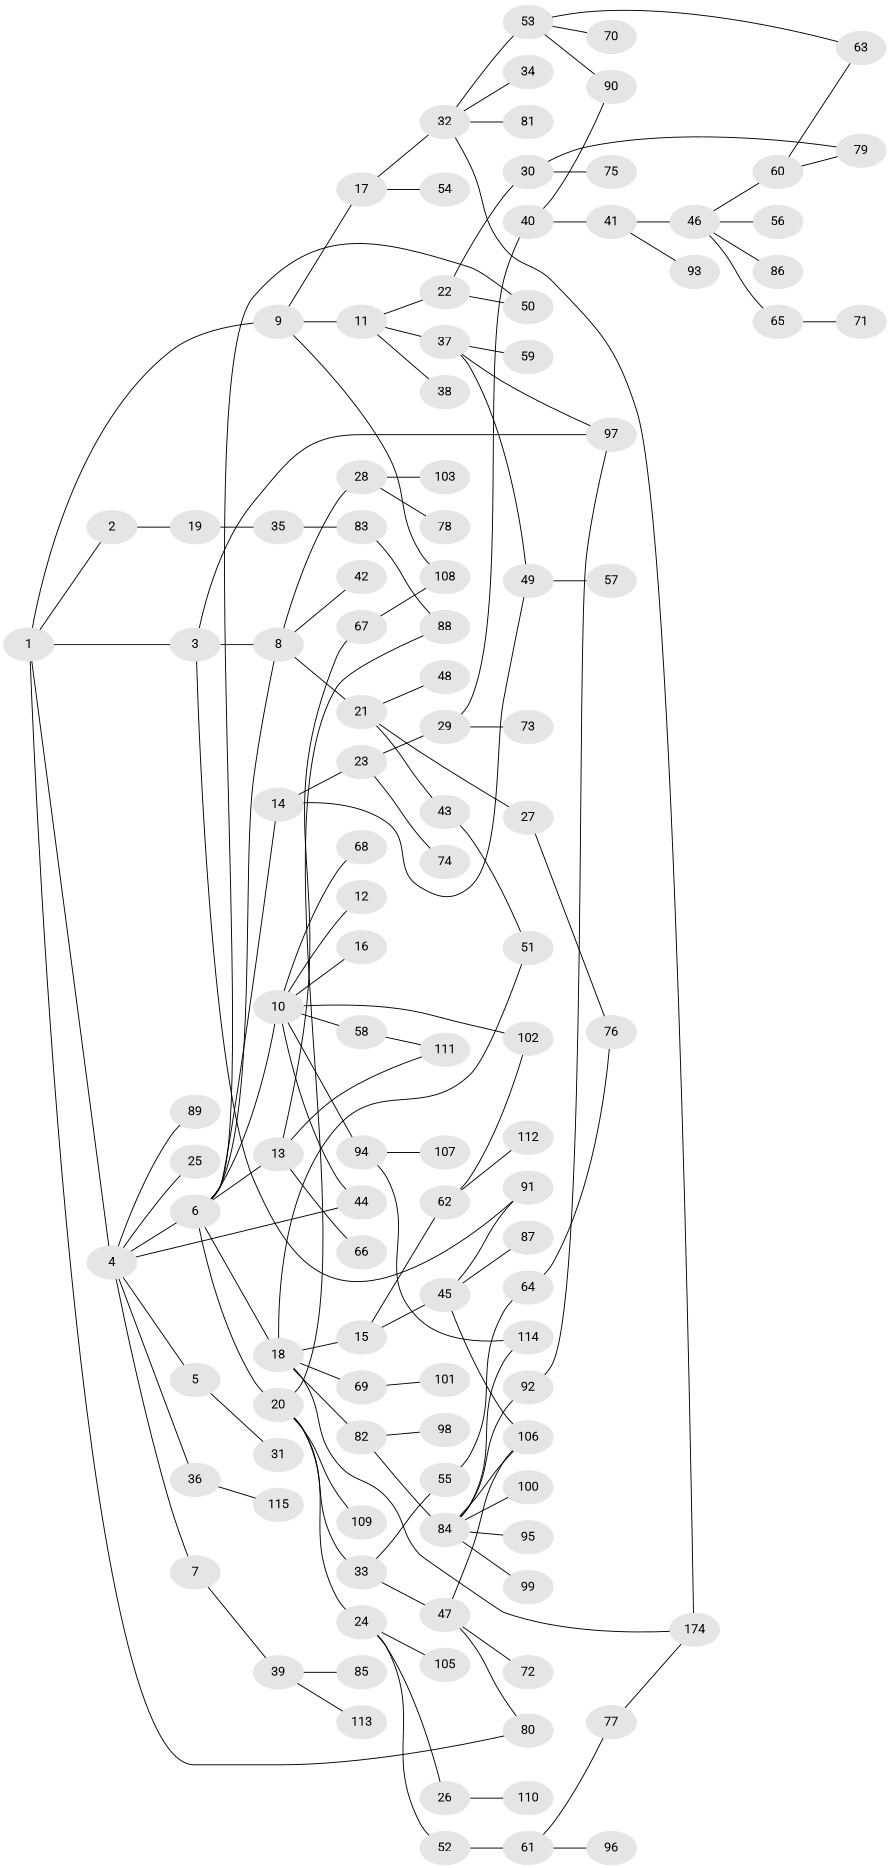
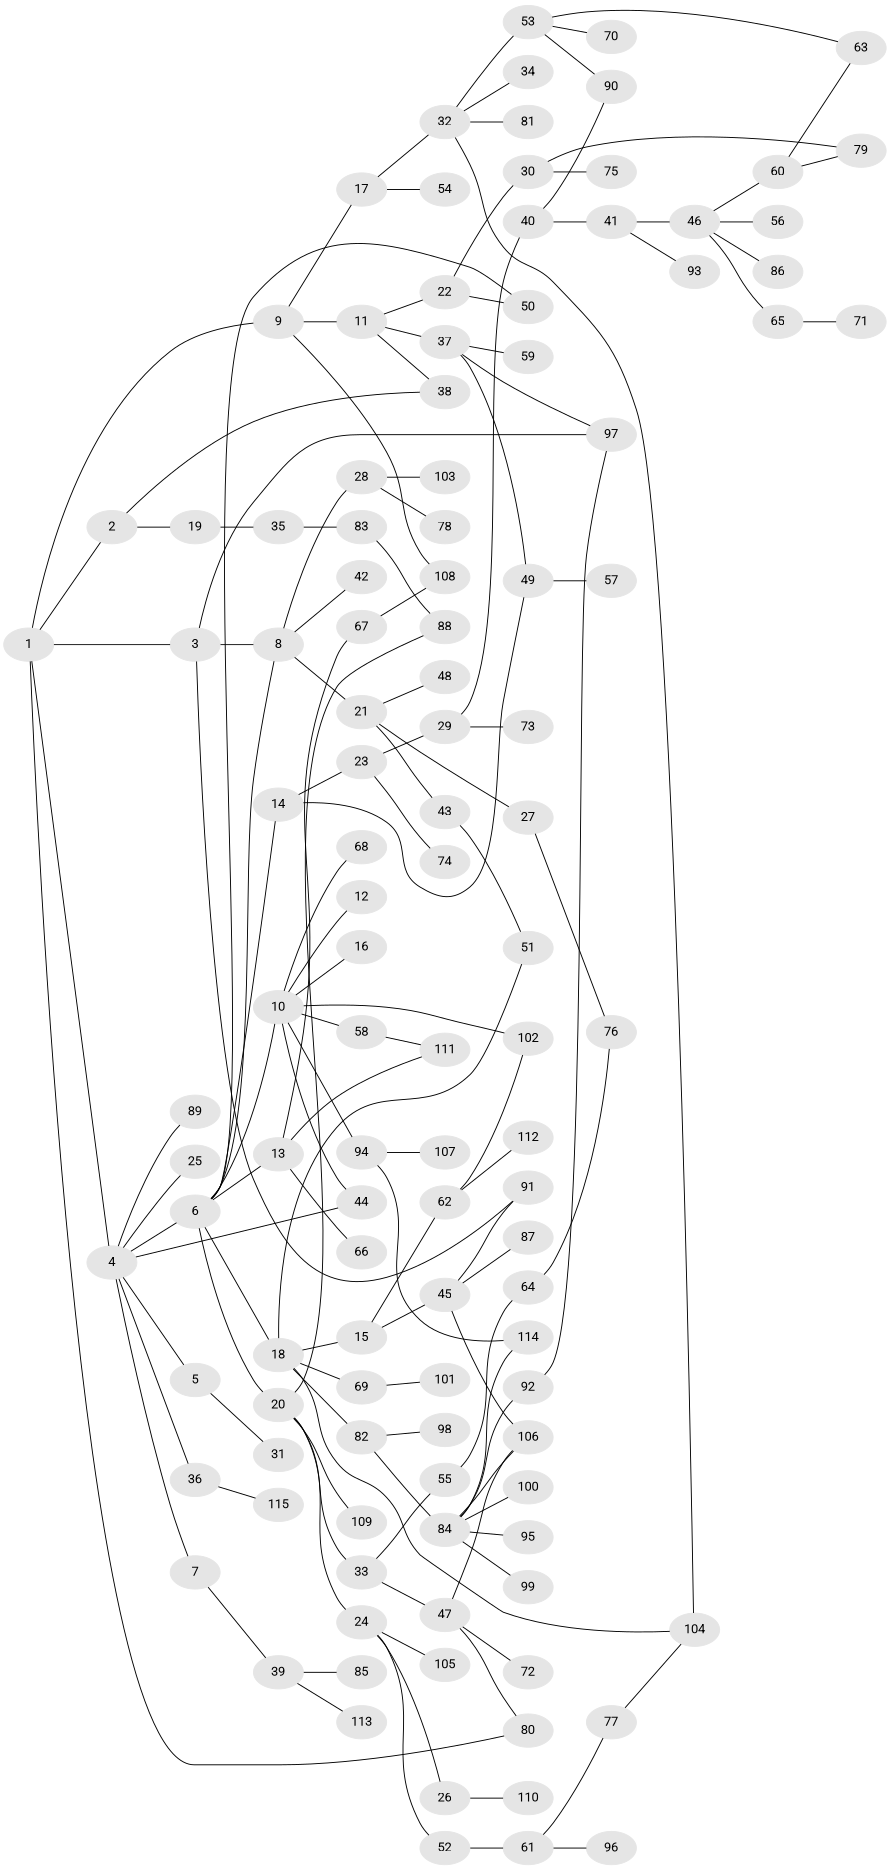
edge "38" -- "2": added
node "174": label "174" -> "104"
